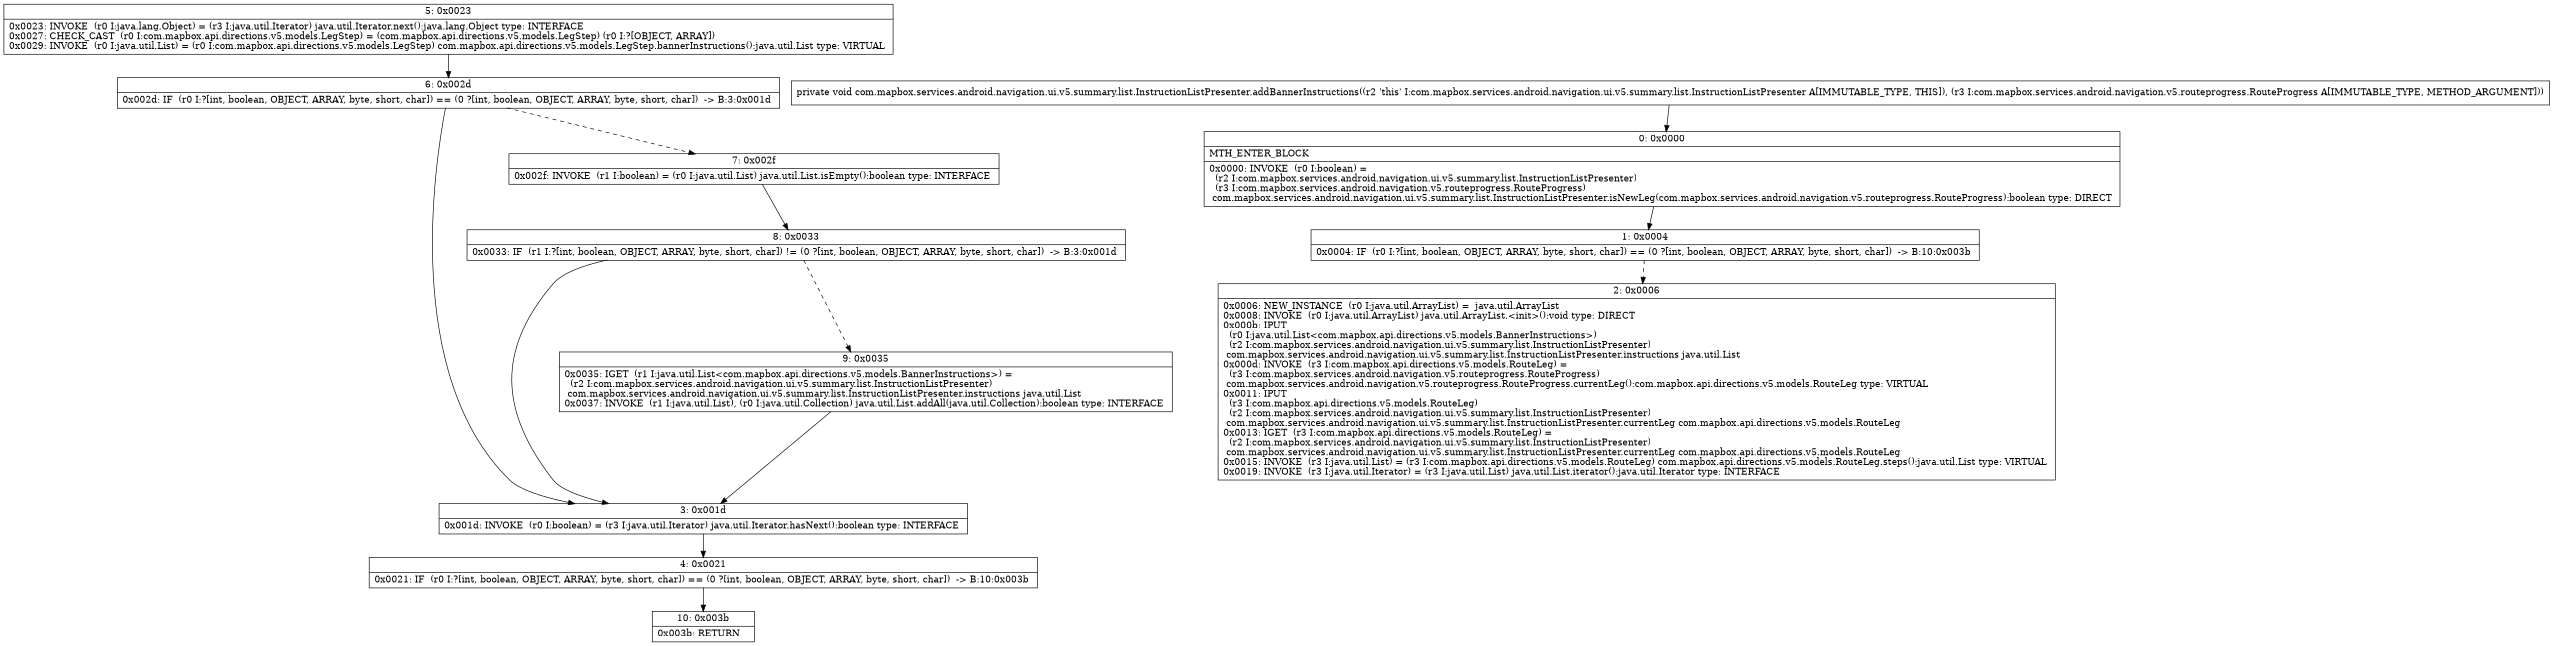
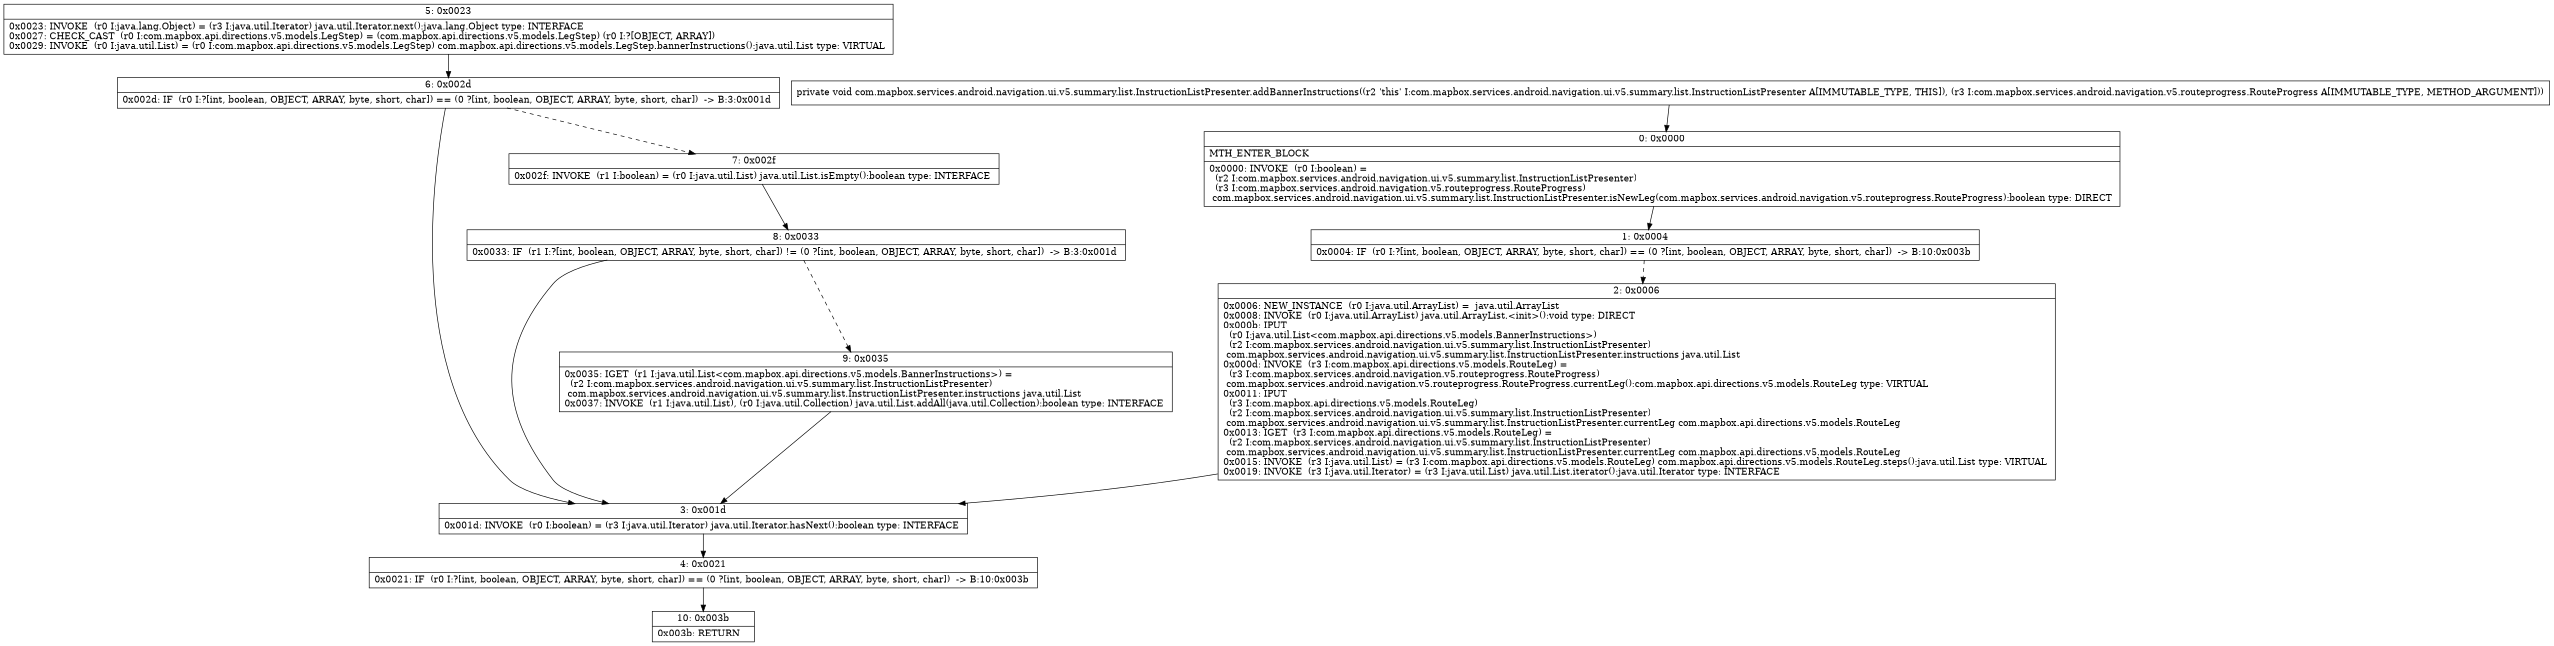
edge "2: 0x0006" -> "3: 0x001d": added
